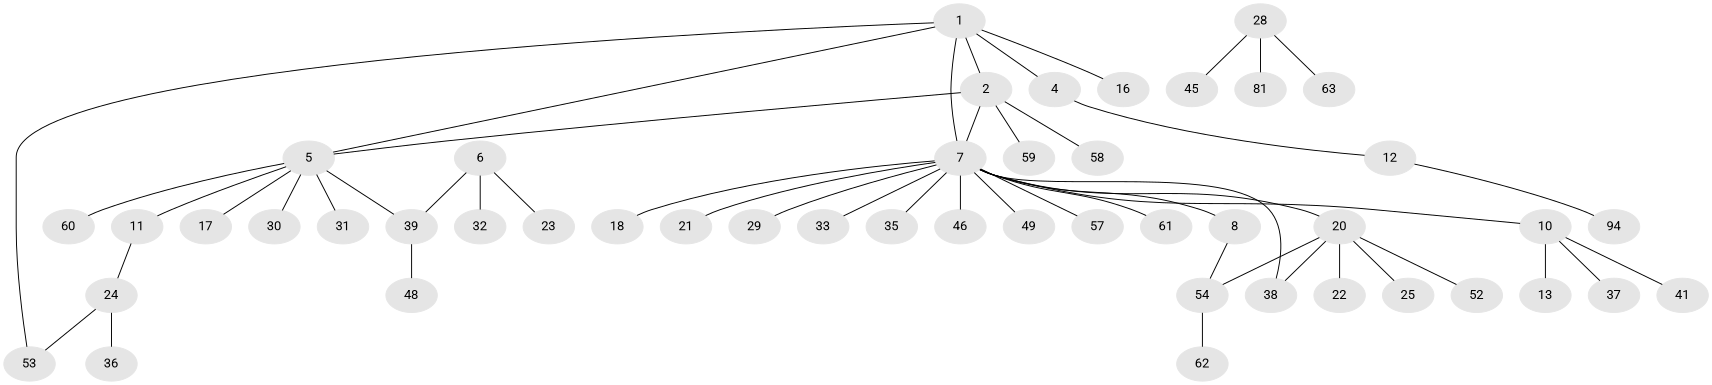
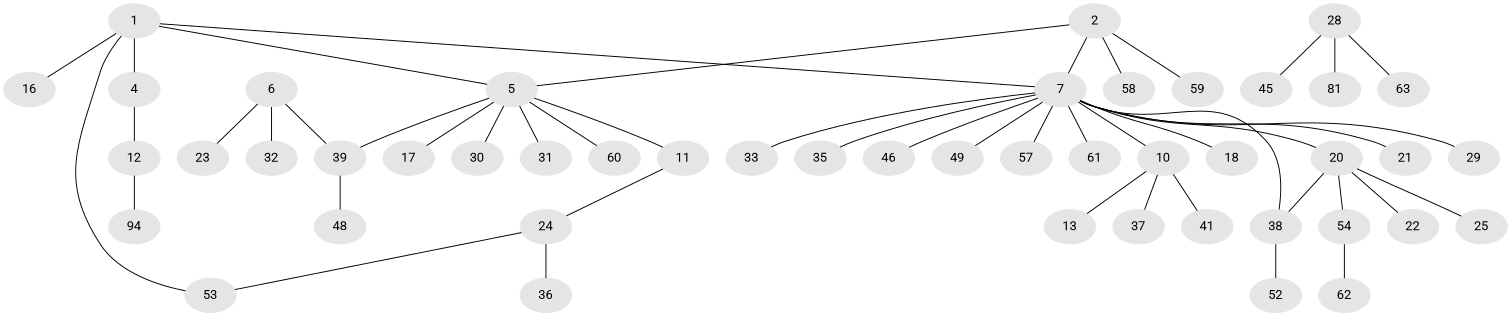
edge "1" -- "2": removed
node "8": removed
edge "20" -- "52": now "38" -- "52"
